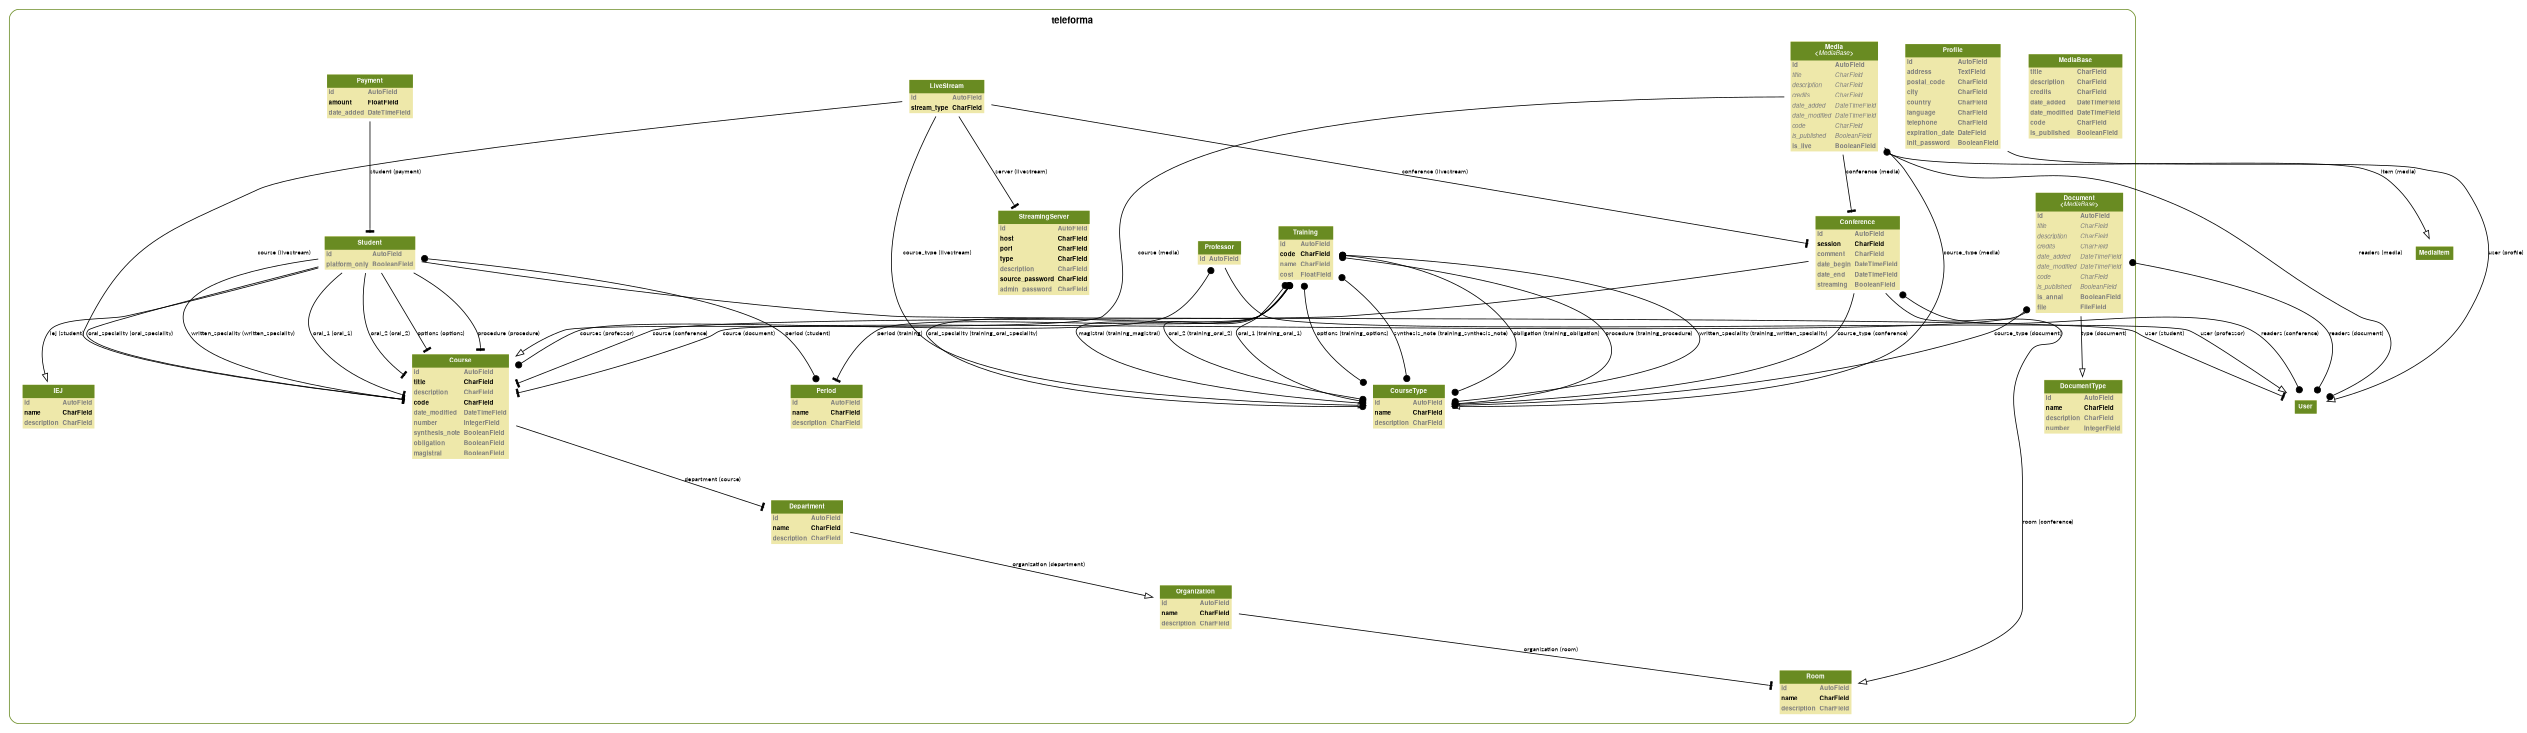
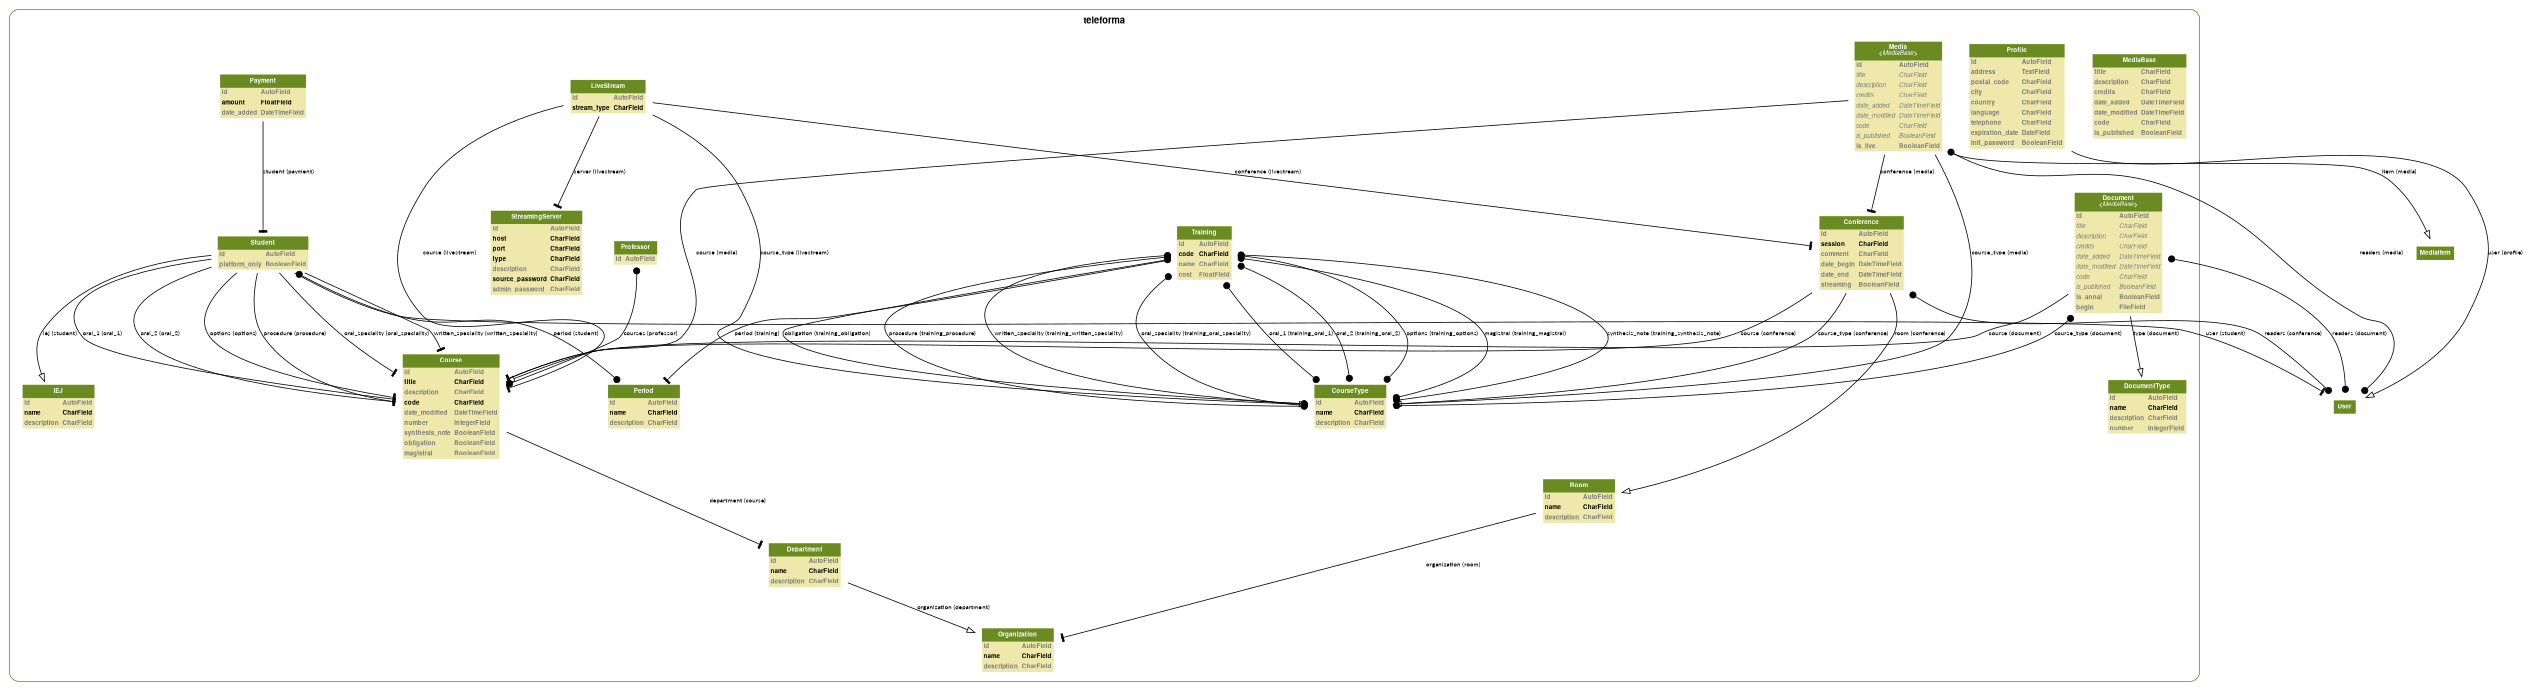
node "Document": text "file" -> "begin"
edge "Professor" -> "User": removed, label "user (professor)"
edge "Organization" -> "Room": reversed
